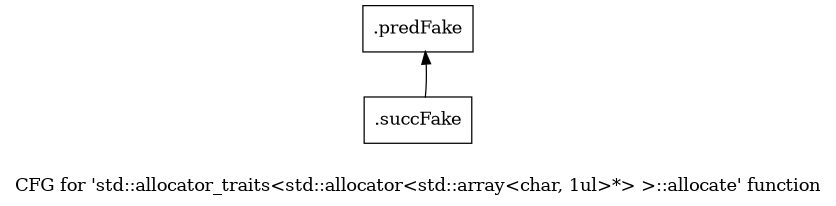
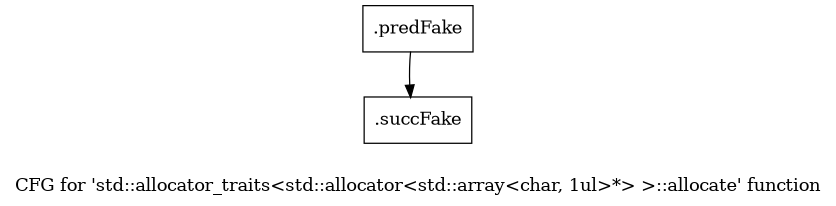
edge ".succFake" -> ".predFake": reversed
